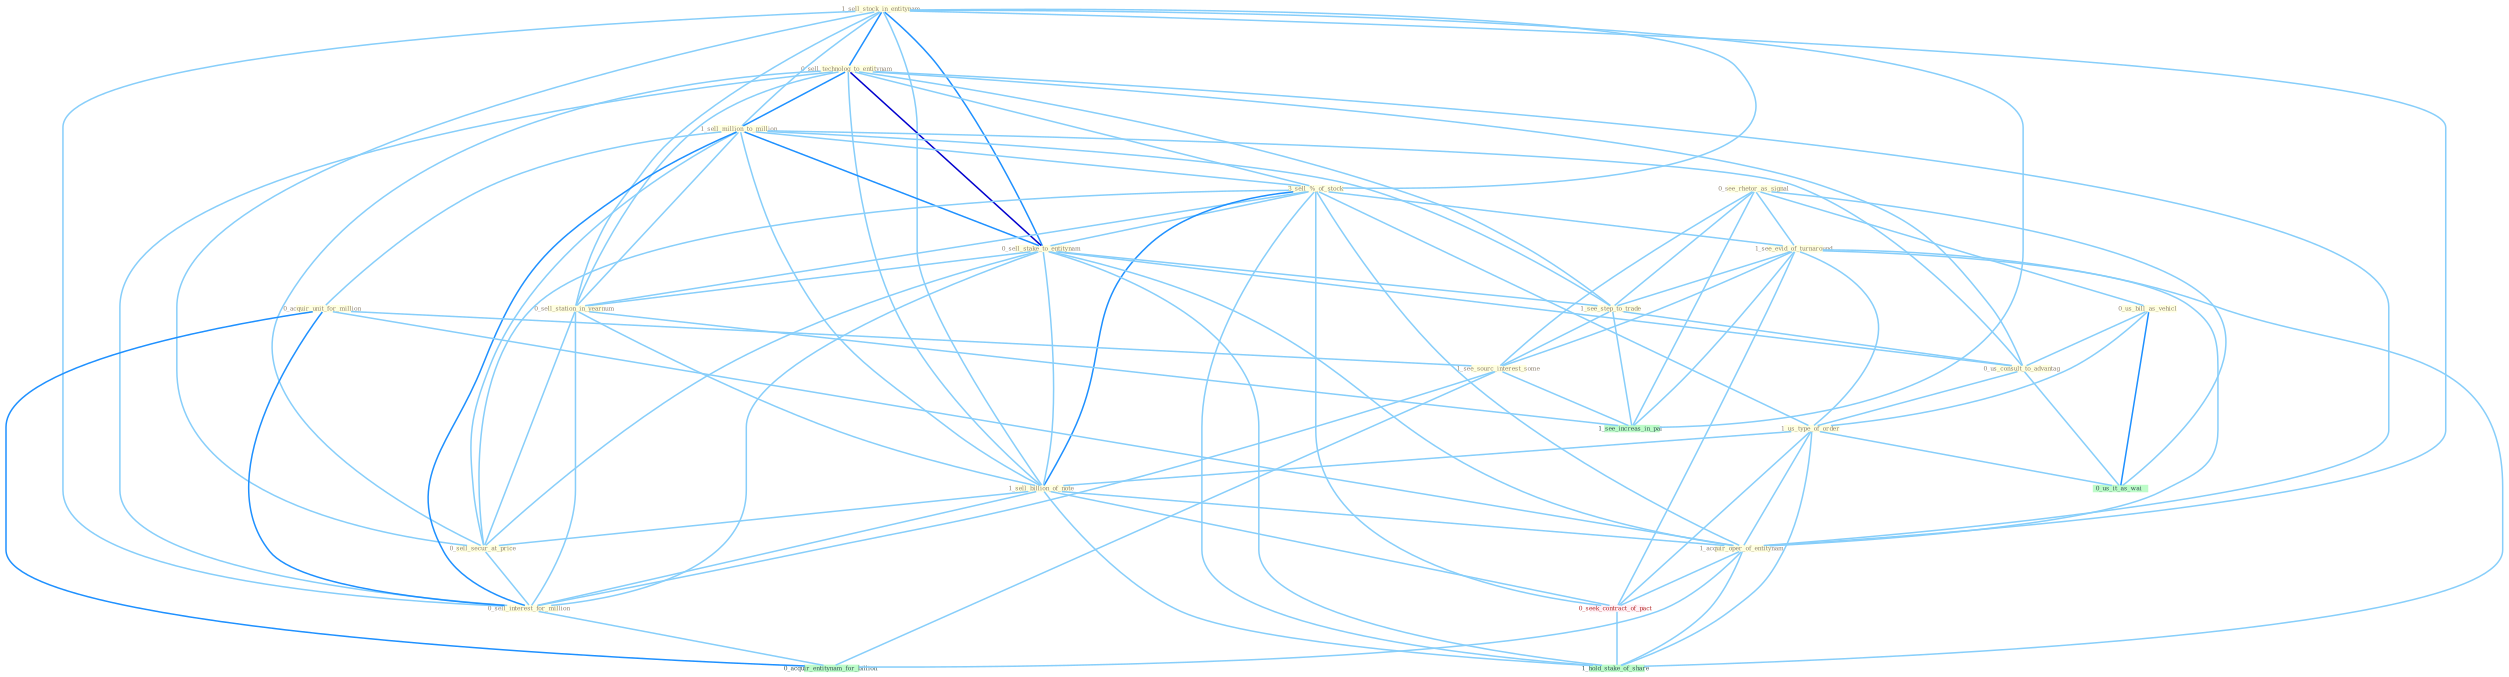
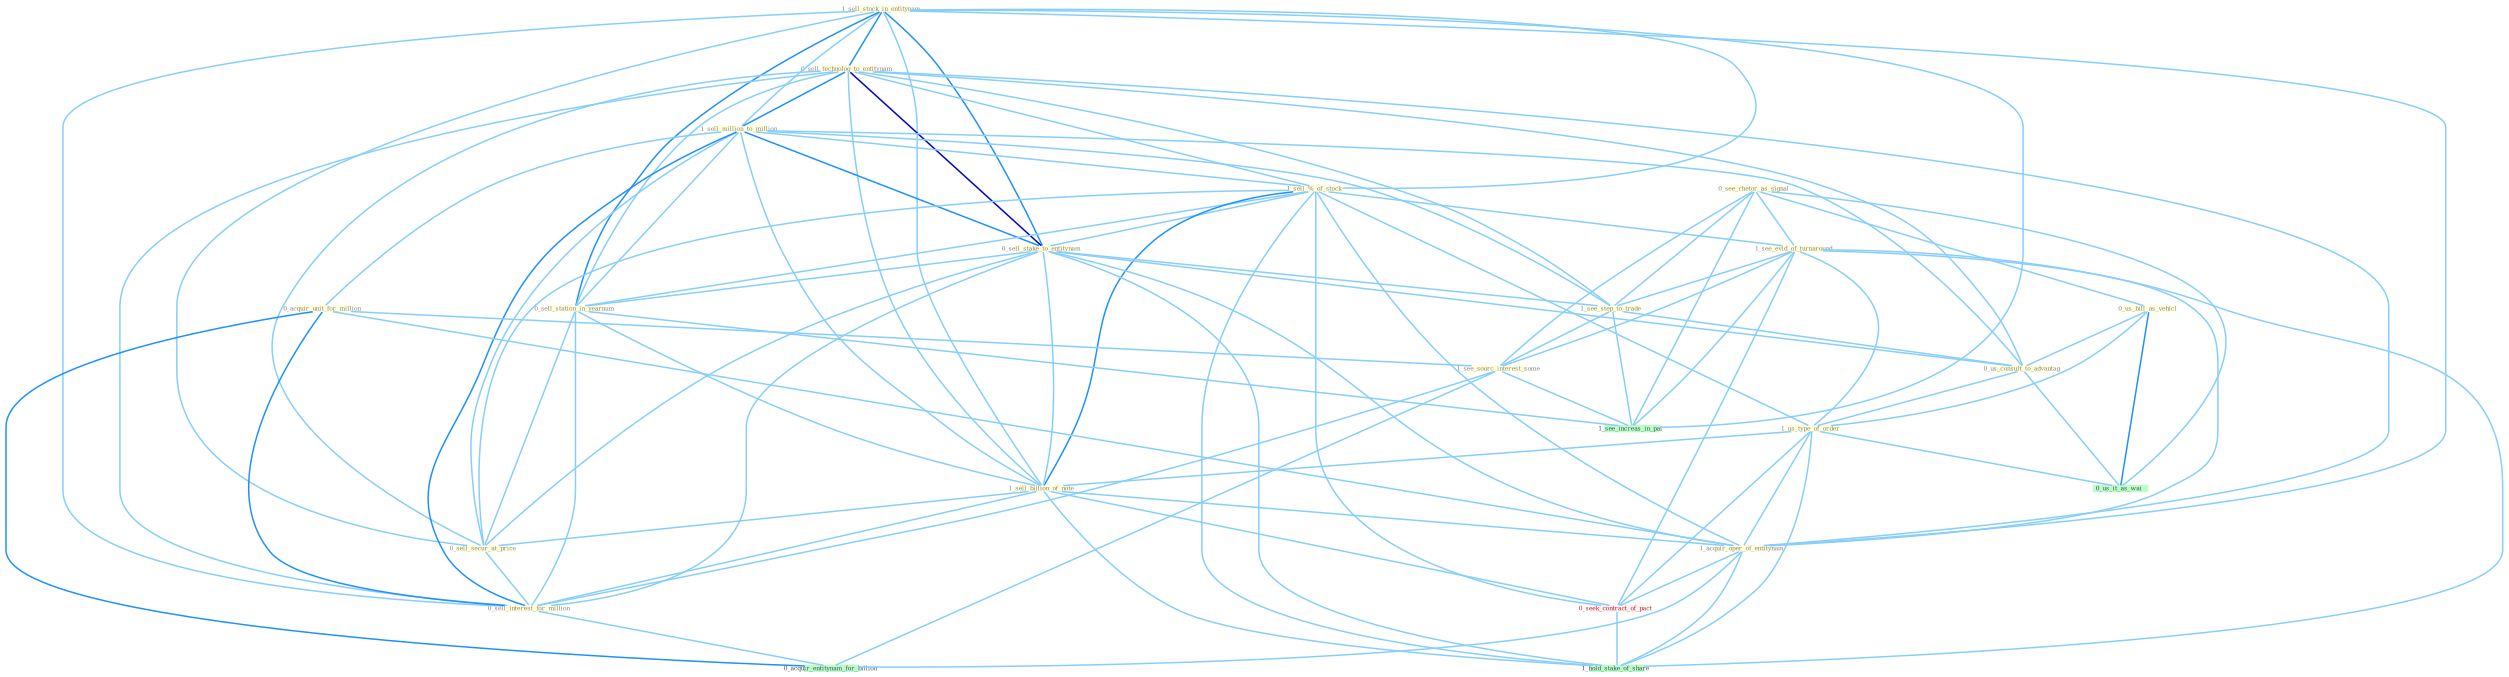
edge "1_sell_stock_in_entitynam" -- "0_sell_station_in_yearnum": color #87cefa -> #1e90ff
node "3_sell_%_of_stock": label "3_sell_%_of_stock" -> "1_sell_%_of_stock"
